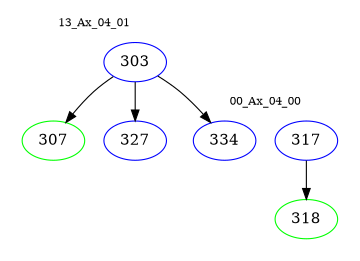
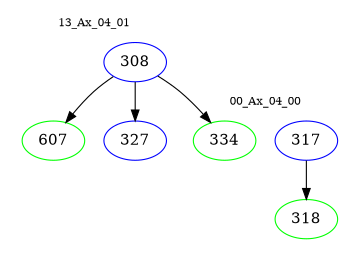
node "303": label "303" -> "308"
node "307": label "307" -> "607"
node "334": color blue -> green
